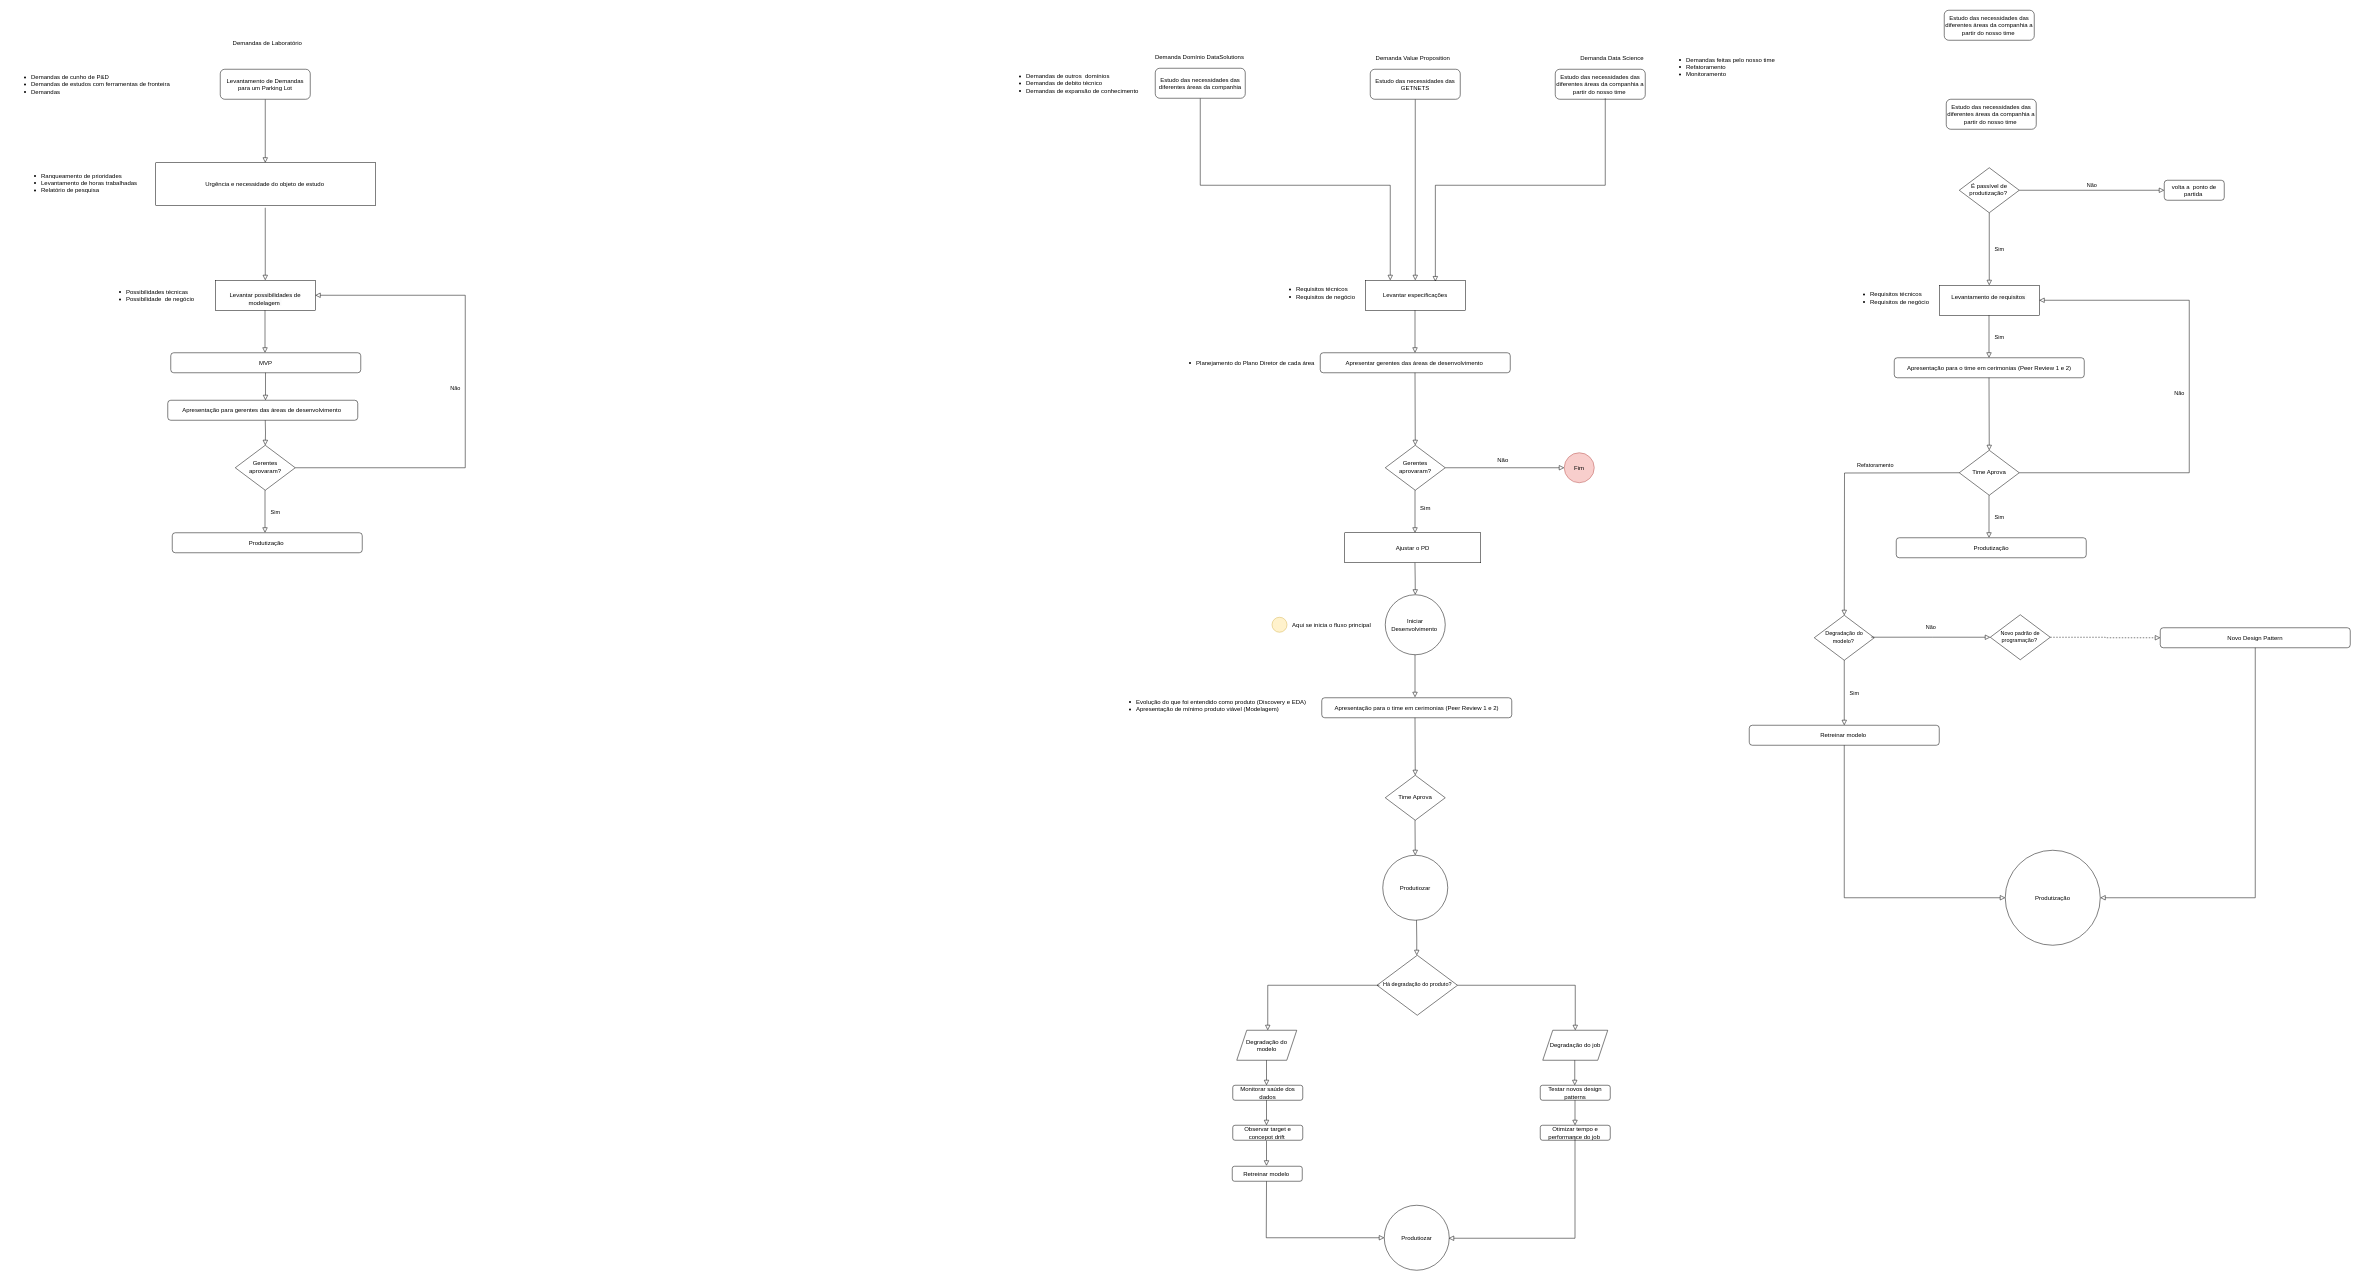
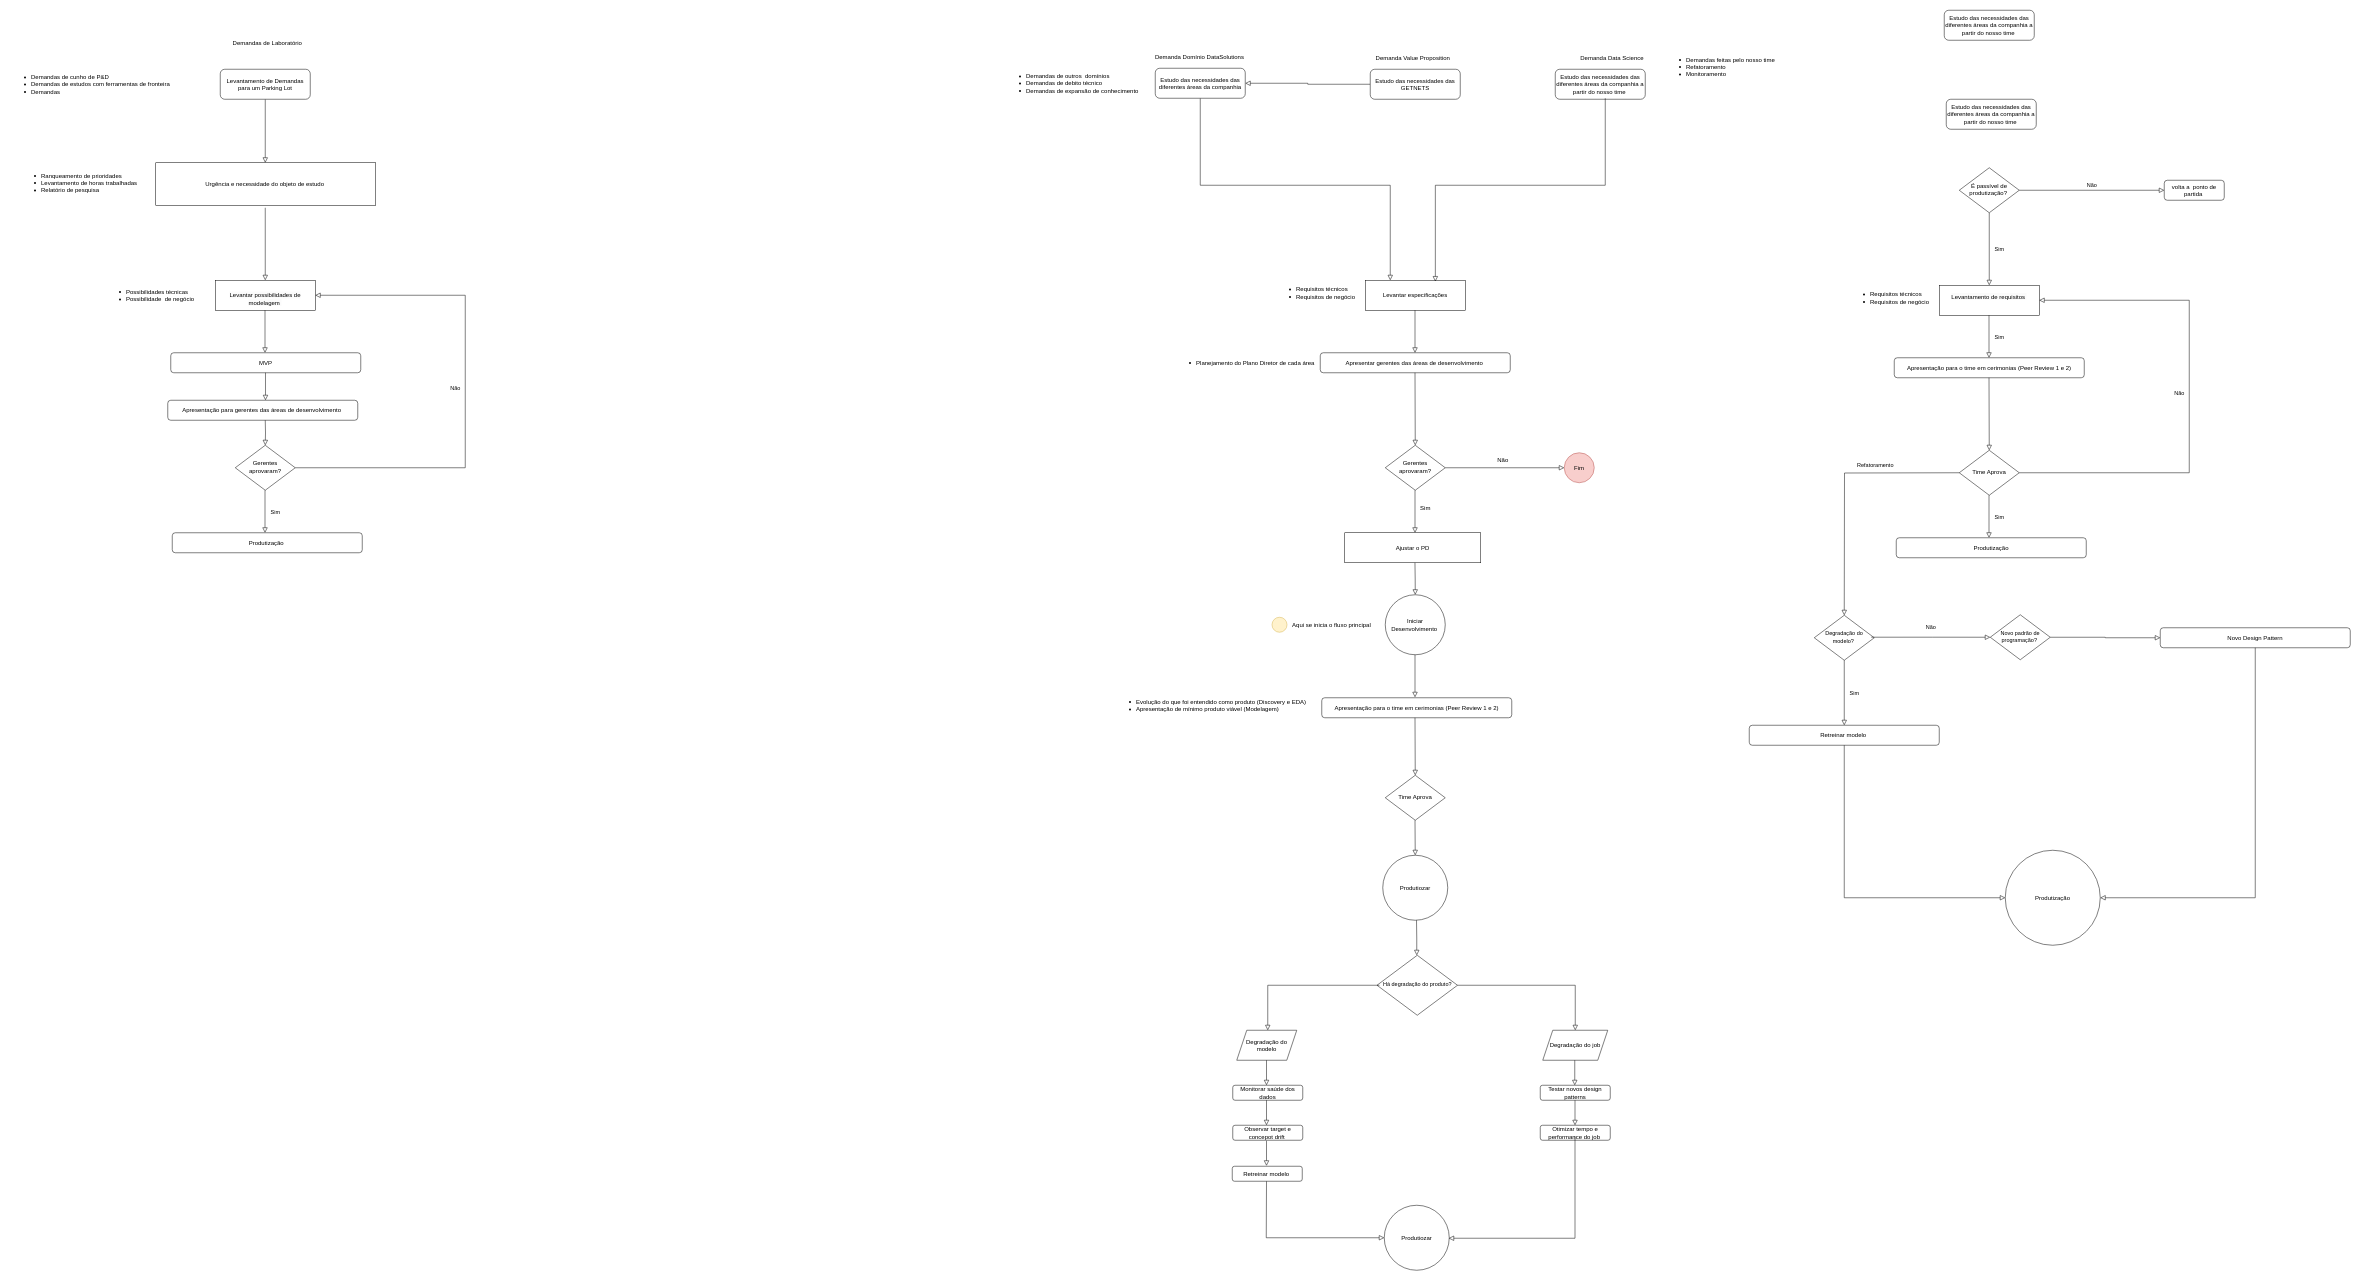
edge "Estudo das necessidades das GETNETS" -> "Levantar especificações": now "Estudo das necessidades das GETNETS" -> "Estudo das necessidades das diferentes áreas da companhia"
edge "Novo padrão de programação?" -> "Novo Design Pattern": style dashed -> solid
